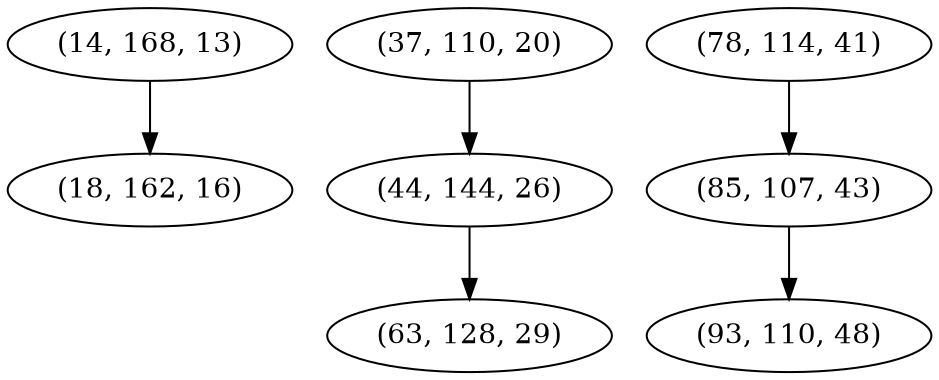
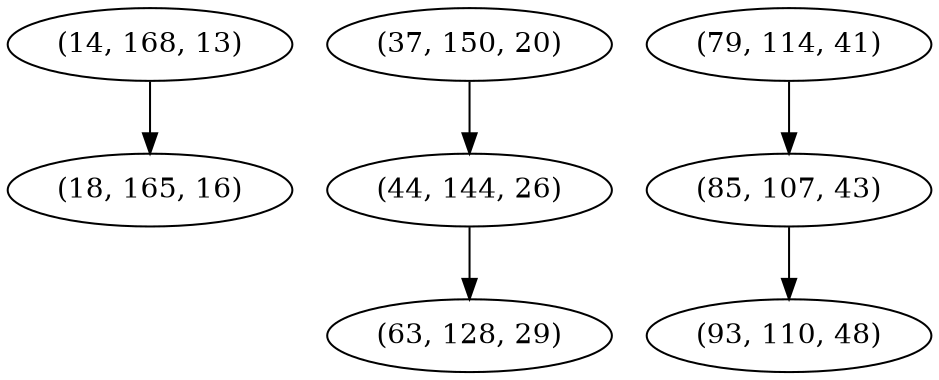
node "(37, 110, 20)": label "(37, 110, 20)" -> "(37, 150, 20)"
node "(78, 114, 41)": label "(78, 114, 41)" -> "(79, 114, 41)"
node "(18, 162, 16)": label "(18, 162, 16)" -> "(18, 165, 16)"
